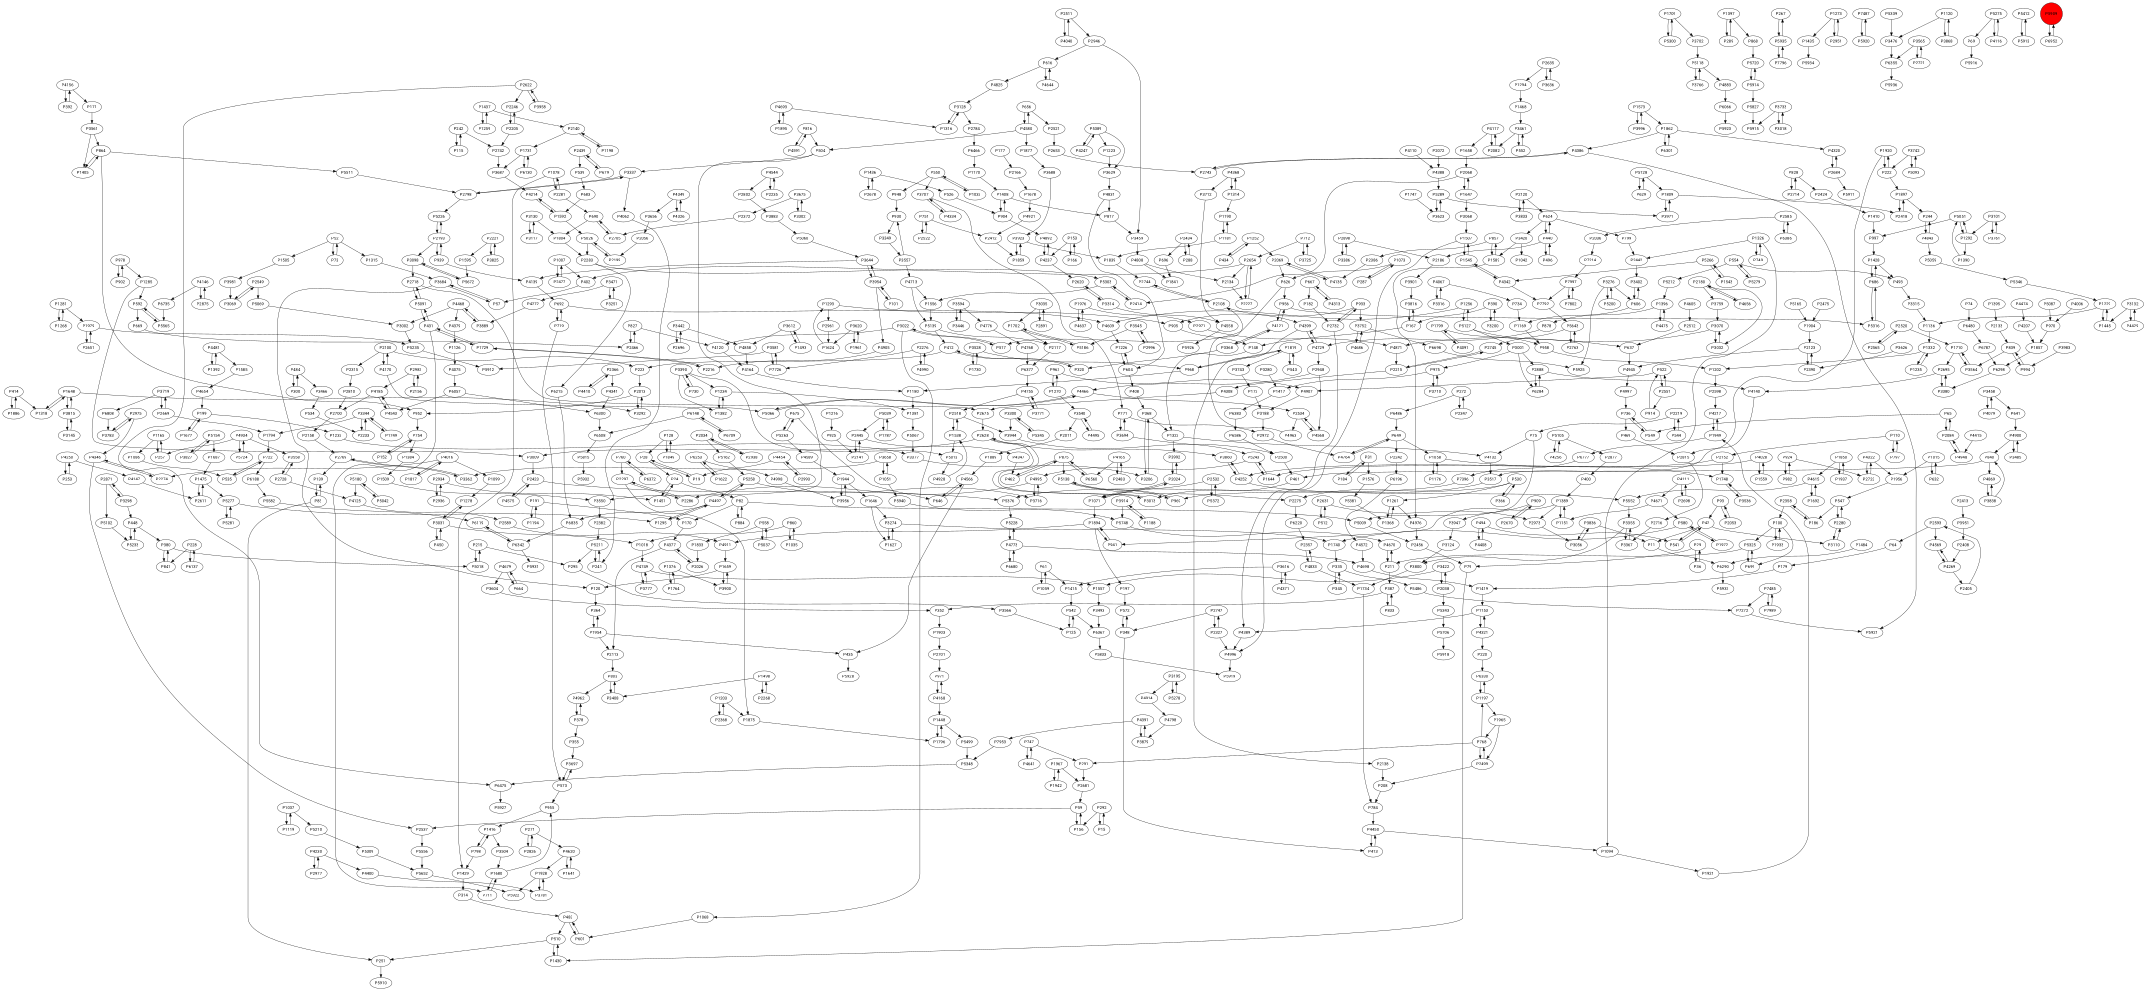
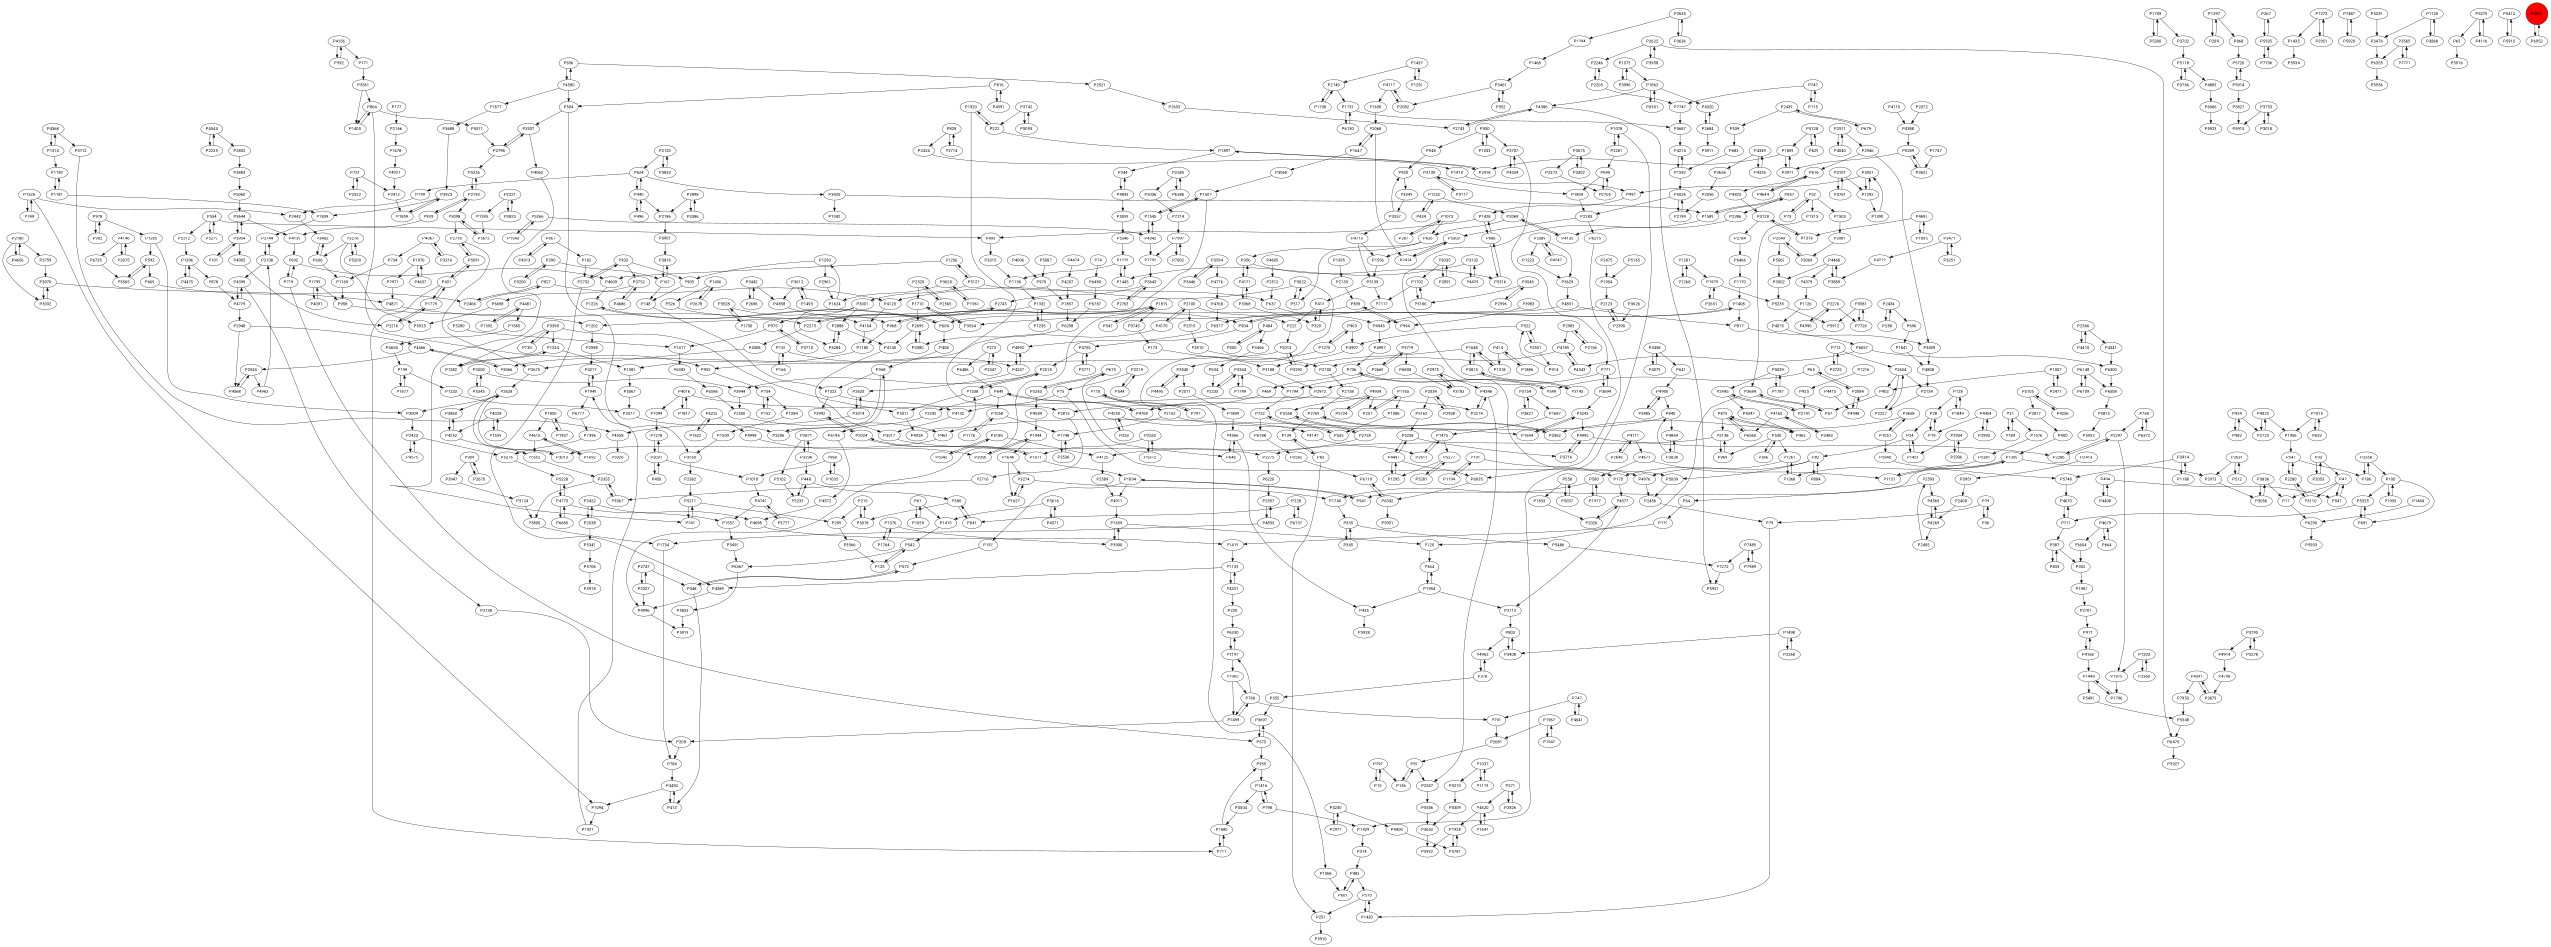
edge "P4808" -> "P1841": reversed
